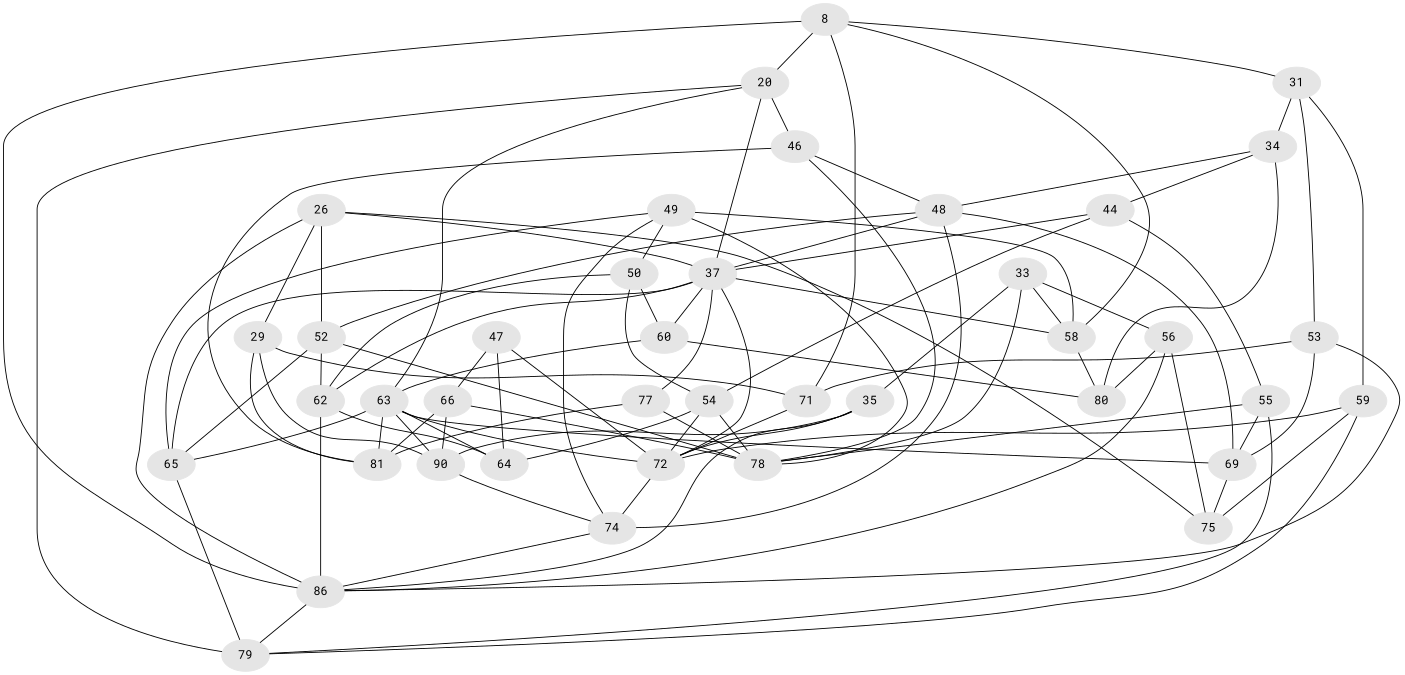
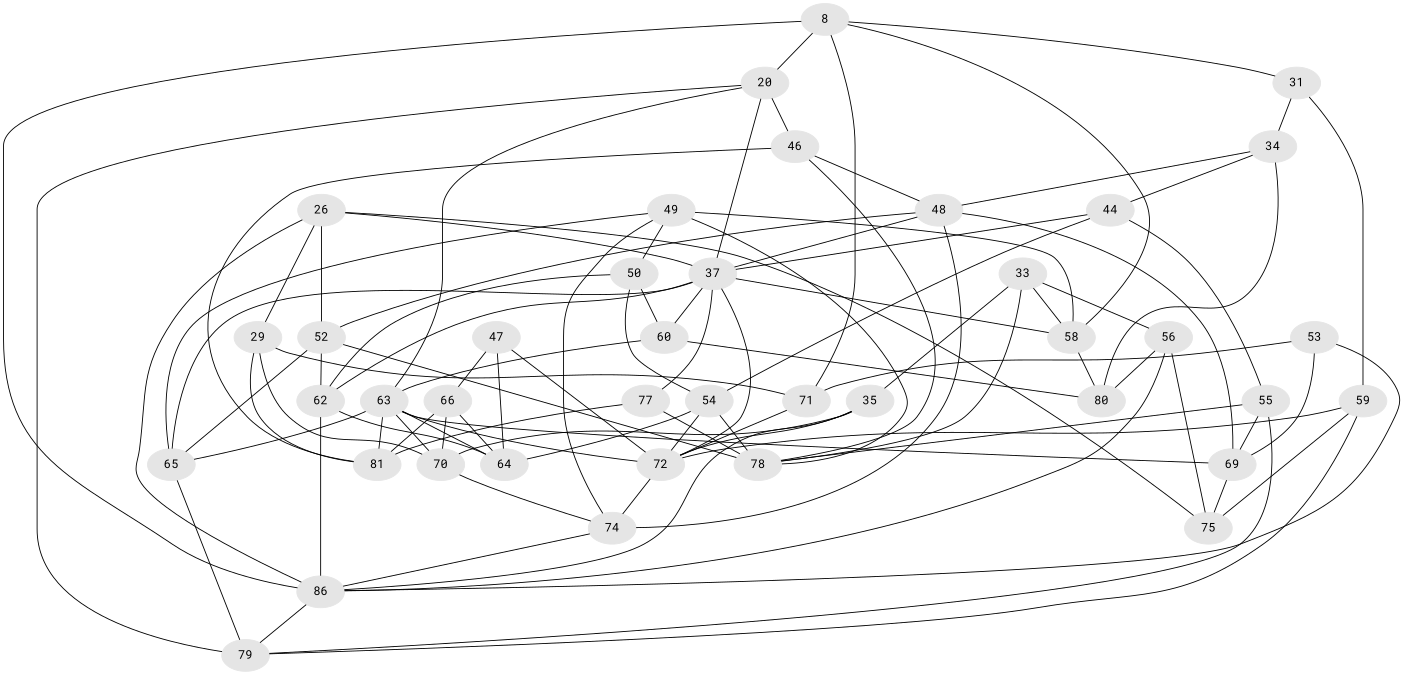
edge "31" -- "53": removed
edge "66" -- "78": now "66" -- "64"
node "90": label "90" -> "70"
